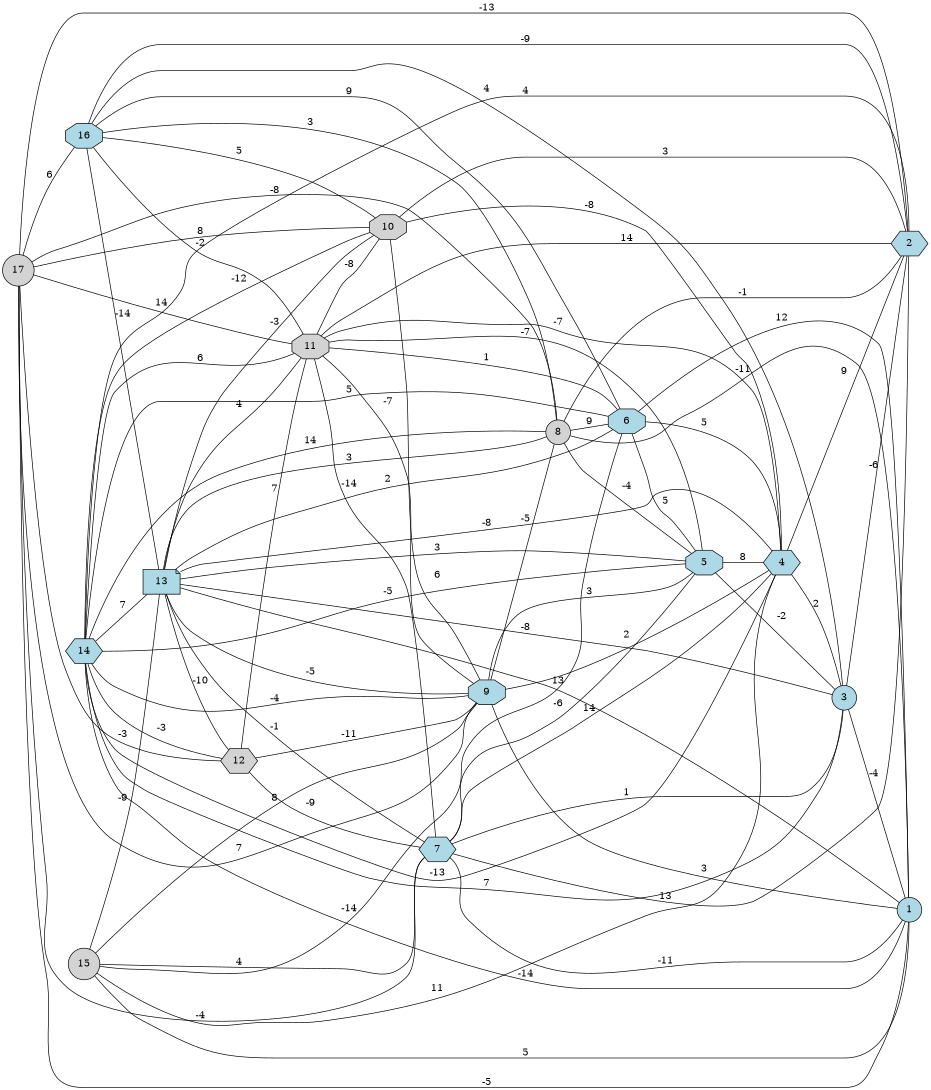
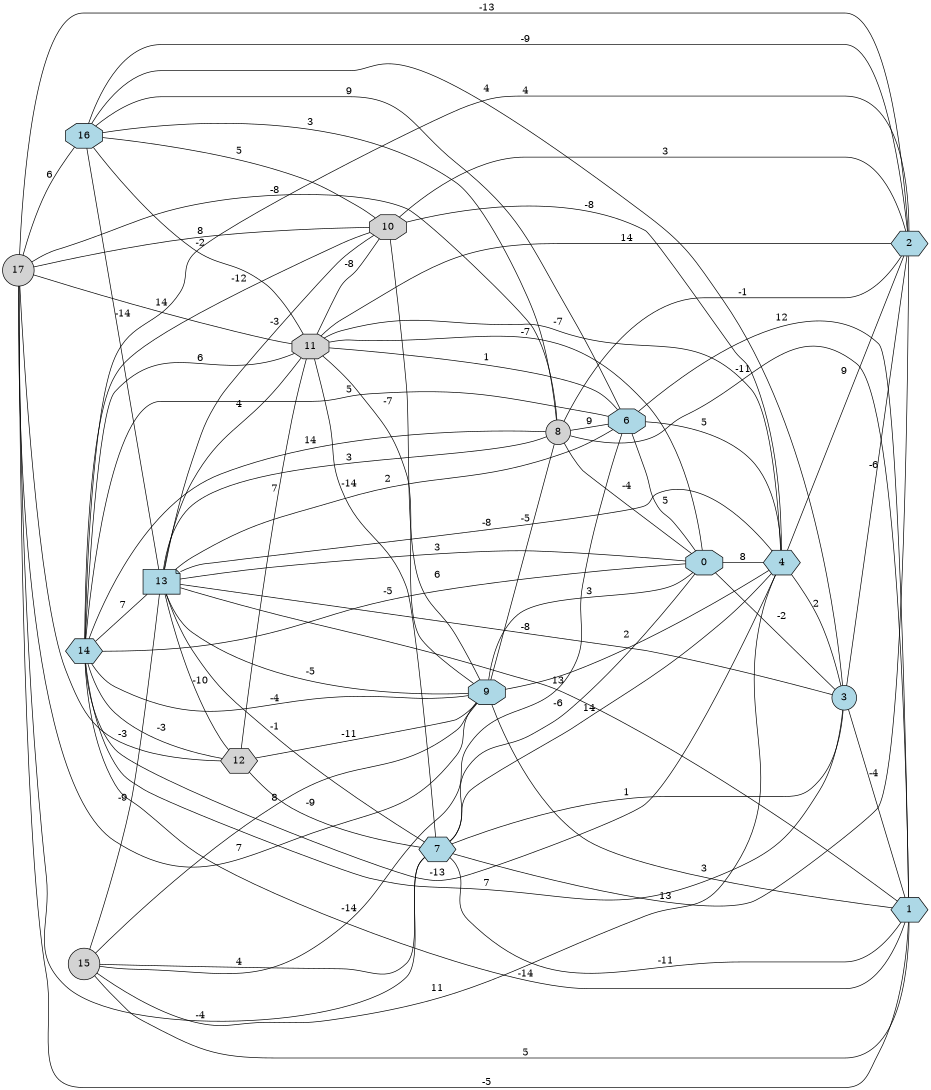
node "5": label "5" -> "0"
node "1": shape circle -> hexagon
